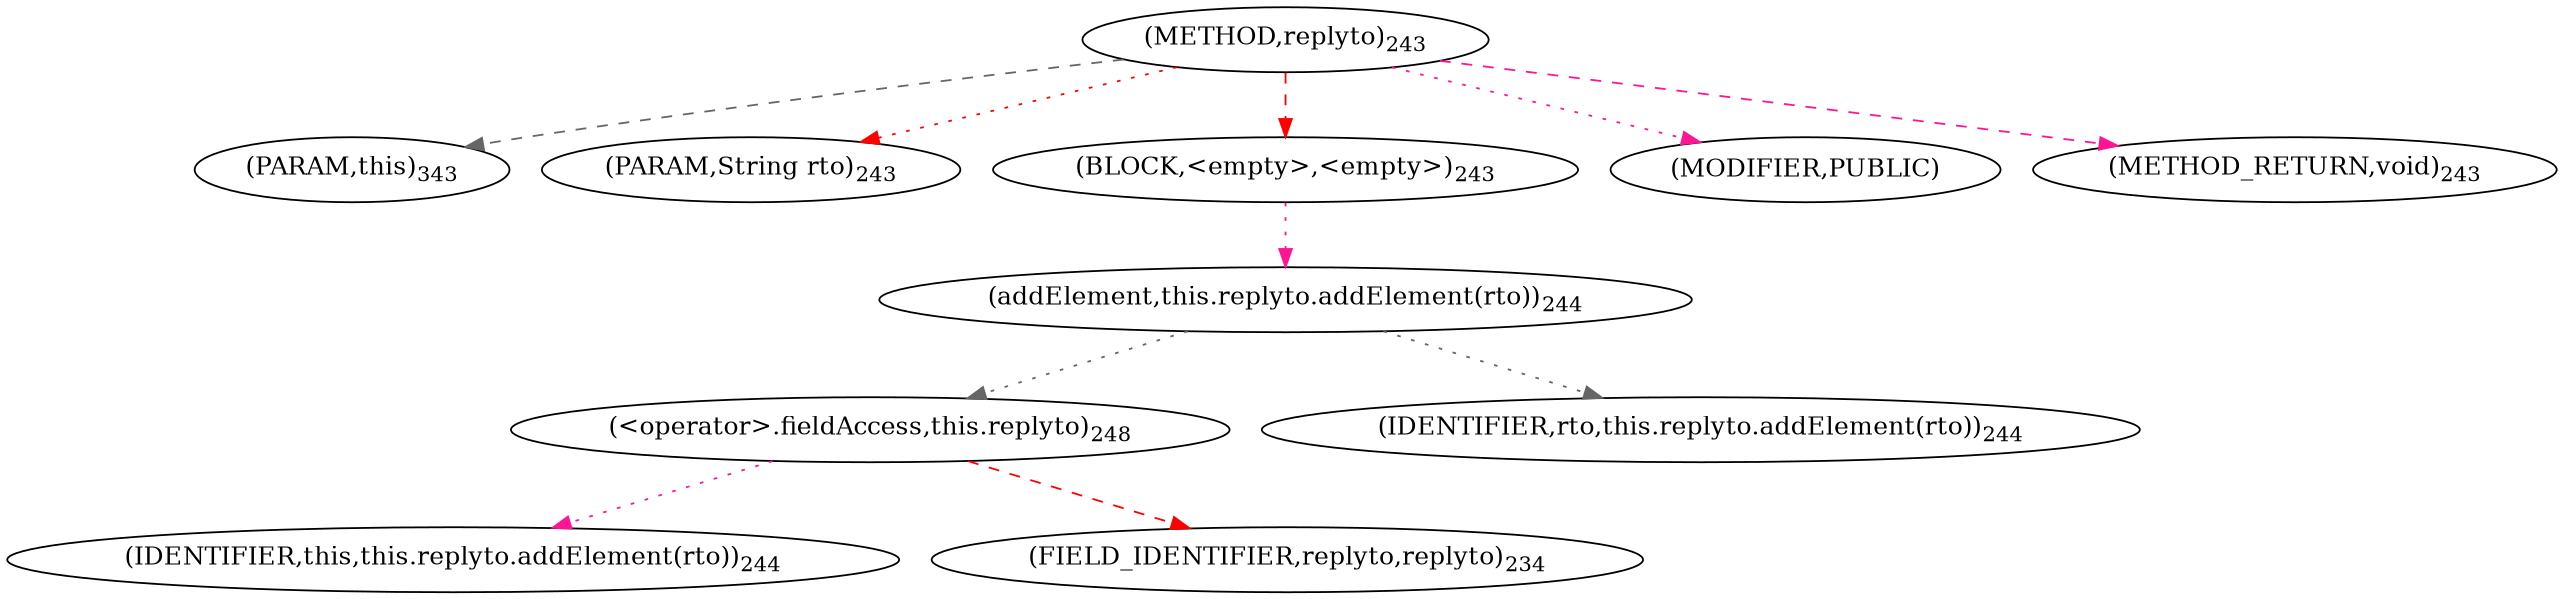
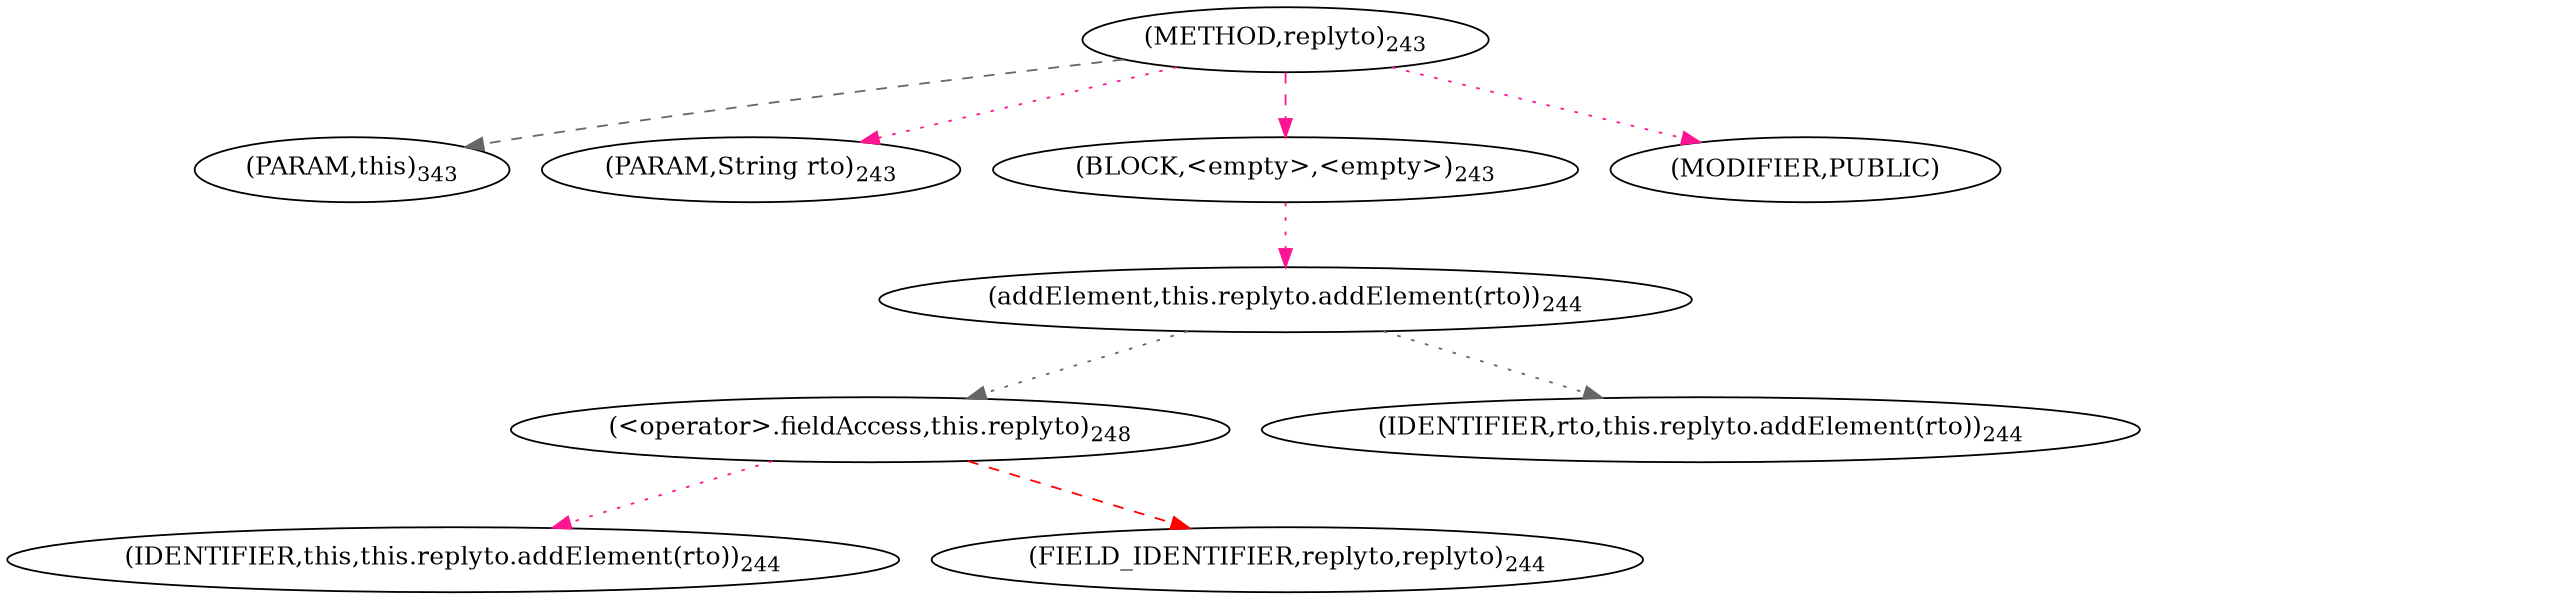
edge "(METHOD,replyto)" -> "(BLOCK,<empty>,<empty>)": color red -> deeppink
edge "(METHOD,replyto)" -> "(PARAM,String rto)": color red -> deeppink
node "(METHOD_RETURN,void)": removed
node "(FIELD_IDENTIFIER,replyto,replyto)": text "234" -> "244"
